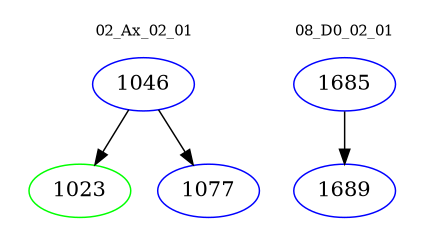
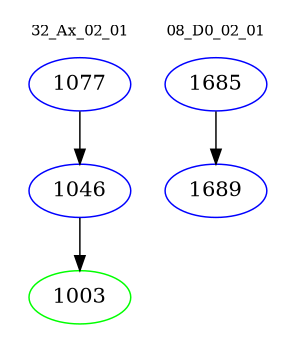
cluster "02_Ax_02_01": label "02_Ax_02_01" -> "32_Ax_02_01"
edge "1046" -> "1077": reversed
node "1023": label "1023" -> "1003"
